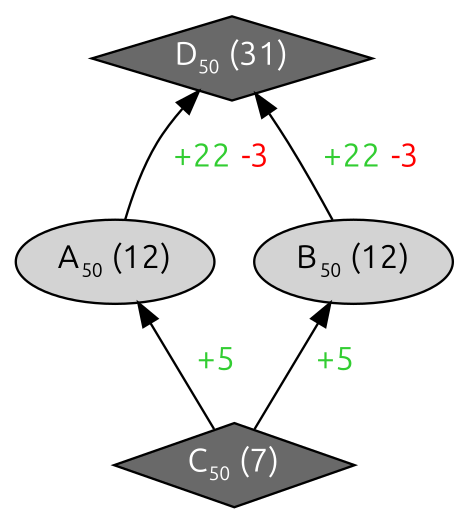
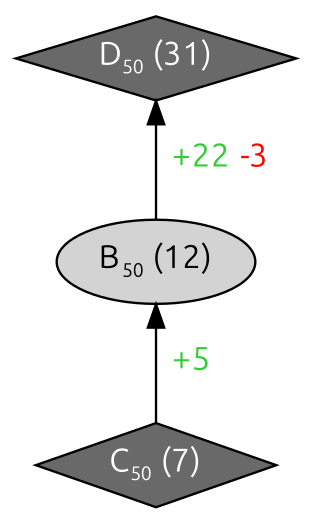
node "A": removed
